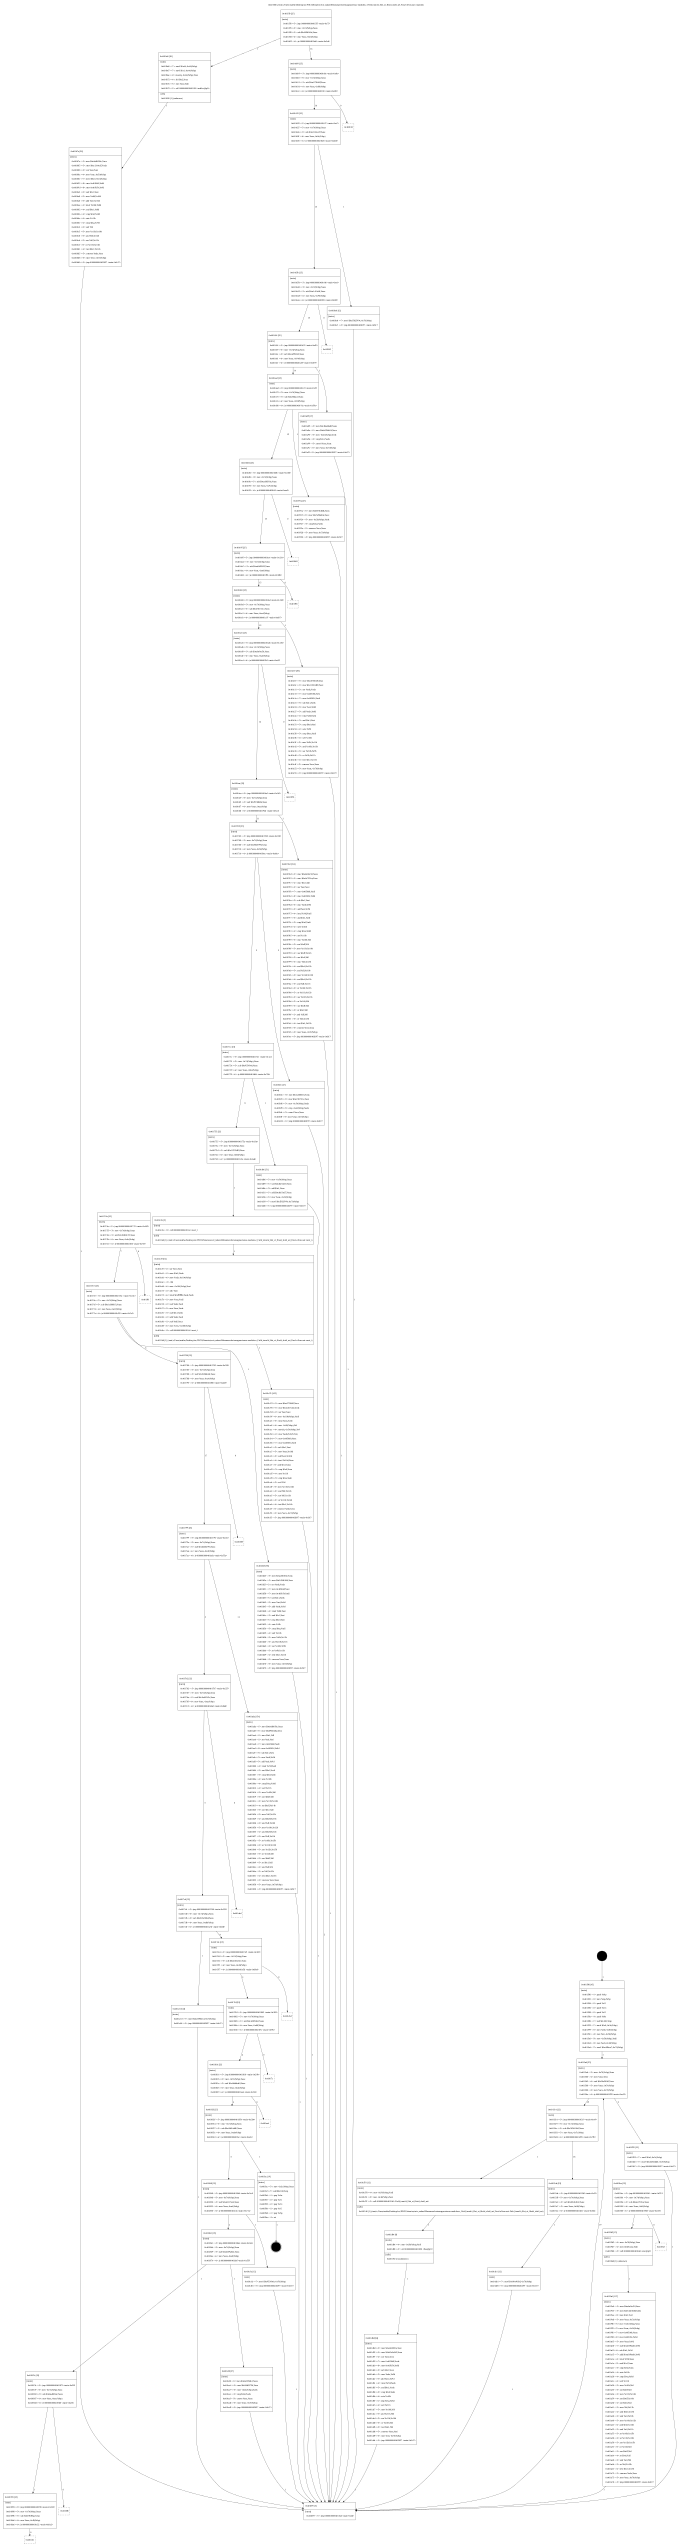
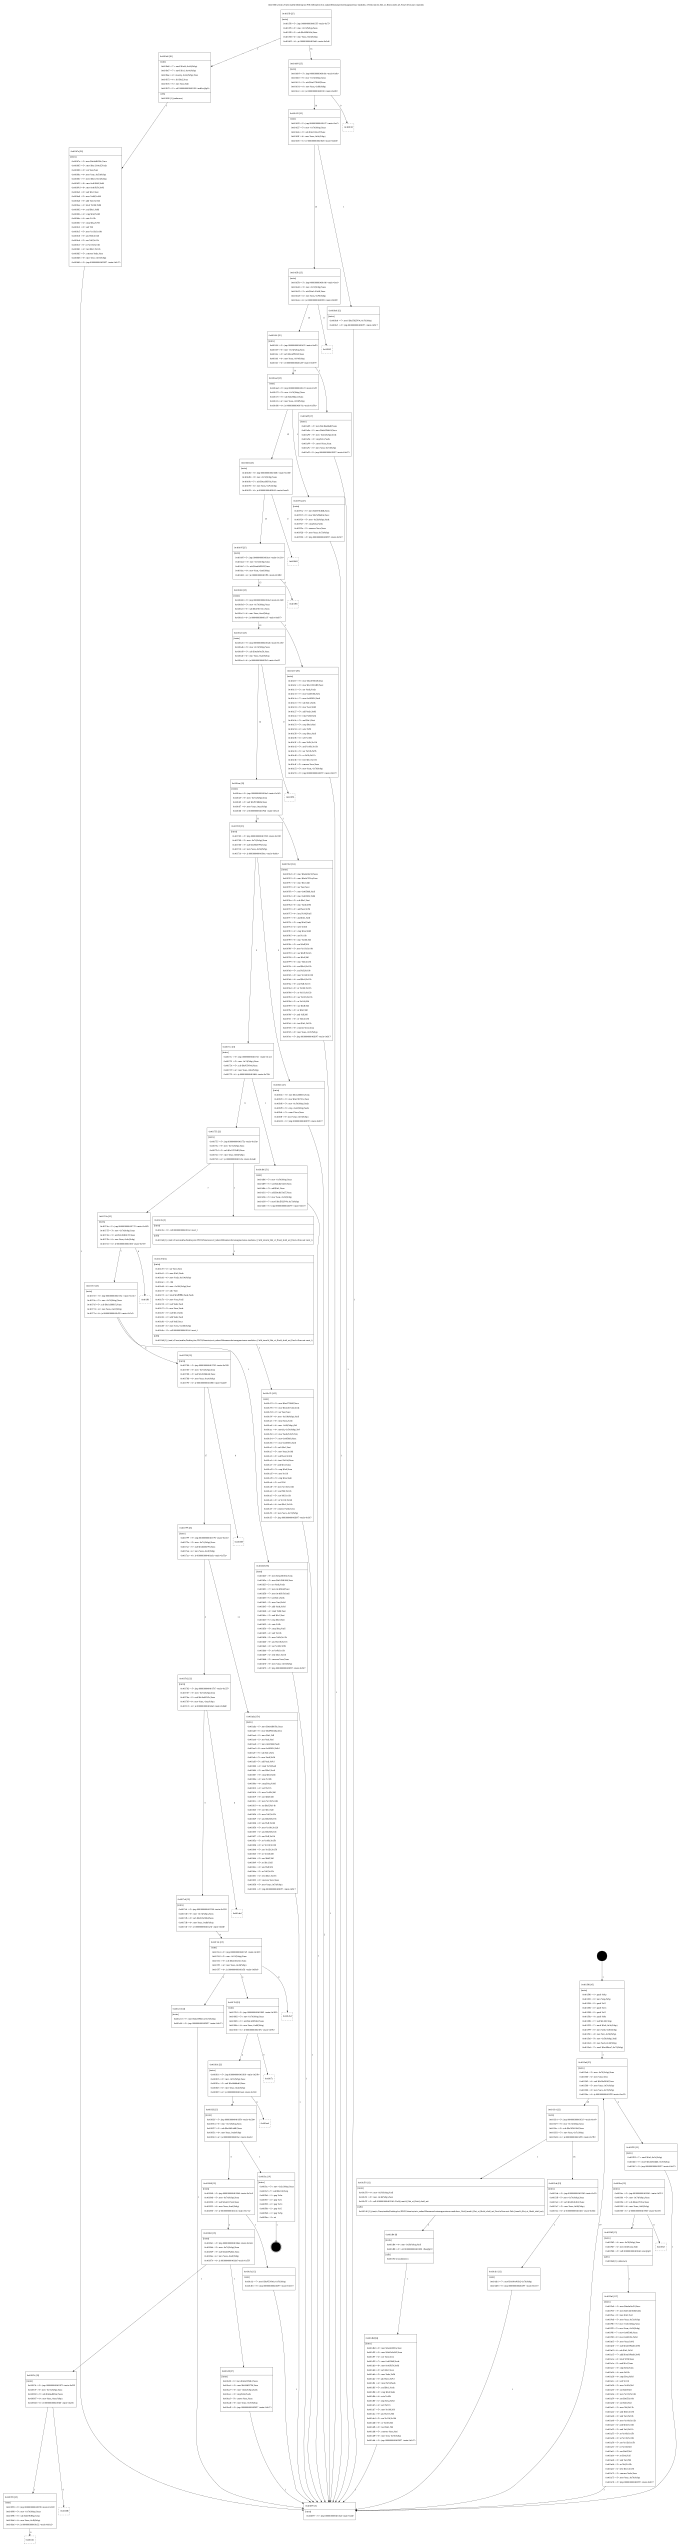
edge "0x401735 [25]" -> "0x40174e [25]": added, label "7"
edge "0x4017cb [25]" -> "0x401a7d [12]": now "0x4017e4 [25]" -> "0x401a7d [12]"
